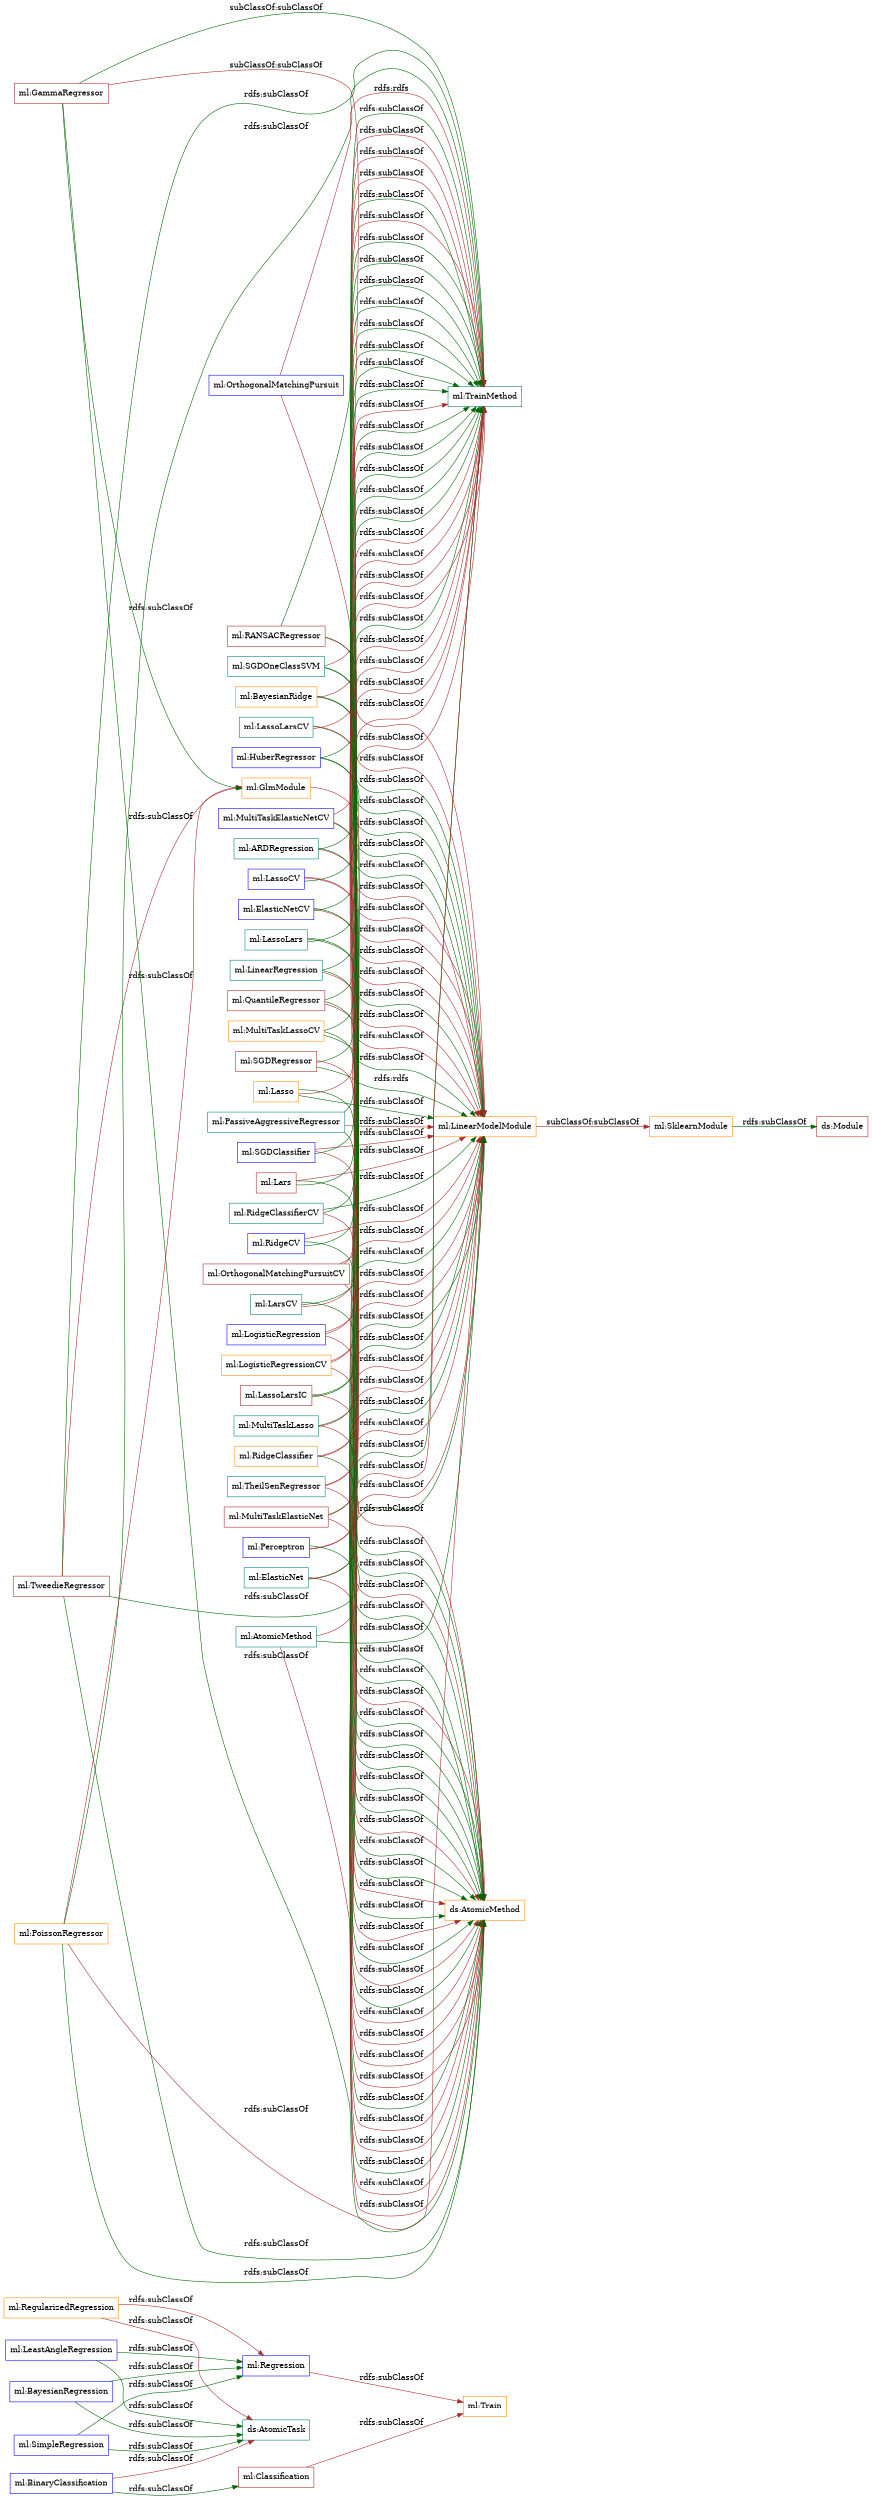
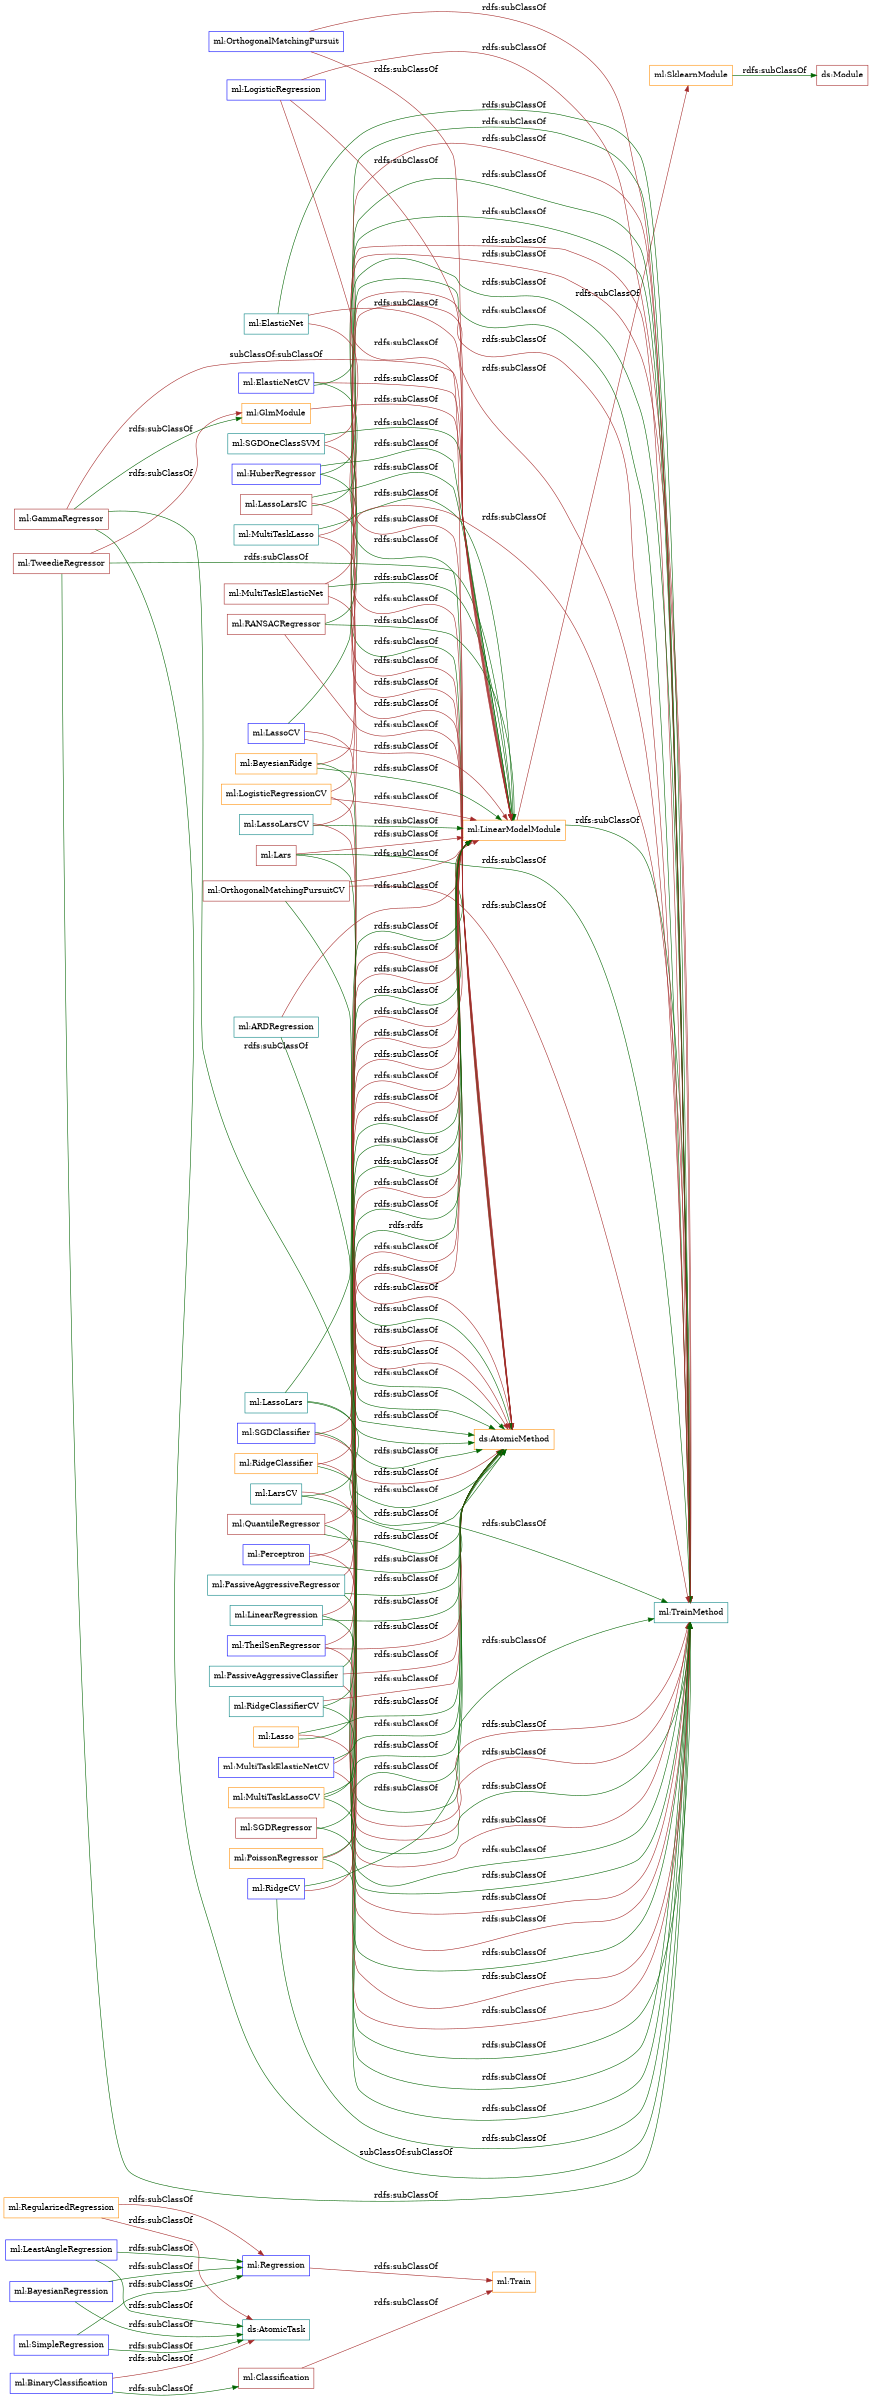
edge "ml:OrthogonalMatchingPursuit" -> "ml:TrainMethod": label "rdfs:rdfs" -> "rdfs:subClassOf"
edge "ml:ARDRegression" -> "ml:TrainMethod": now "ml:LinearModelModule" -> "ml:TrainMethod"
edge "ml:LinearModelModule" -> "ml:SklearnModule": label "subClassOf:subClassOf" -> "rdfs:subClassOf"
edge "ml:PoissonRegressor" -> "ml:GlmModule": removed, label "rdfs:subClassOf"
node "ml:TheilSenRegressor": color teal -> blue
edge "ml:SGDRegressor" -> "ds:AtomicMethod": removed, label "rdfs:subClassOf"
edge "ml:SGDOneClassSVM" -> "ds:AtomicMethod": color darkgreen -> brown
node "ml:AtomicMethod": label "ml:AtomicMethod" -> "ml:PassiveAggressiveClassifier"
edge "ml:OrthogonalMatchingPursuitCV" -> "ds:AtomicMethod": color brown -> darkgreen
edge "ml:TweedieRegressor" -> "ds:AtomicMethod": removed, label "rdfs:subClassOf"
